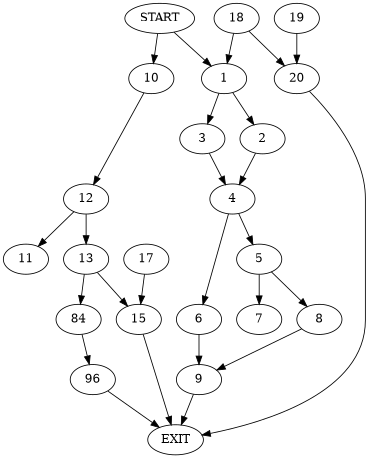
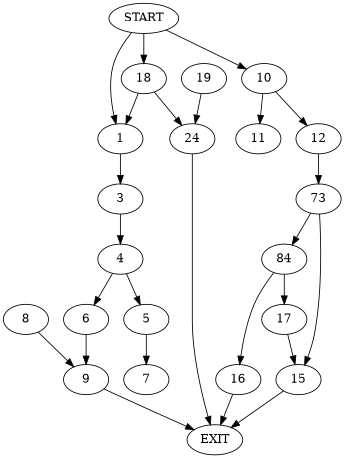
edge "START" -> "18": added
node "20": label "20" -> "24"
node "2": removed
edge "12" -> "11": now "10" -> "11"
node "13": label "13" -> "73"
edge "84" -> "17": added
edge "5" -> "8": removed
node "96": label "96" -> "16"
